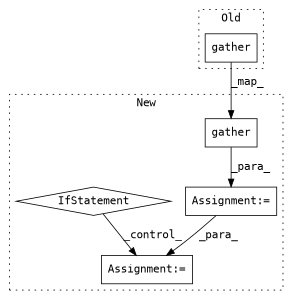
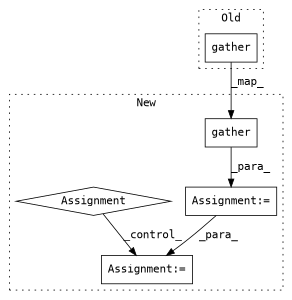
node "IfStatement": label "IfStatement" -> "Assignment"
